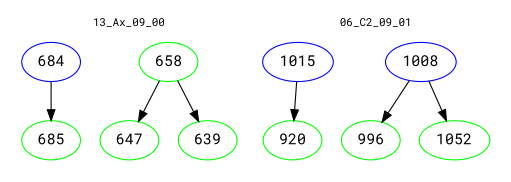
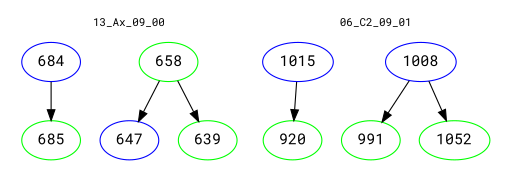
node "647": color green -> blue
node "996": label "996" -> "991"
